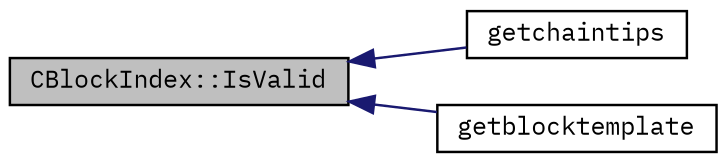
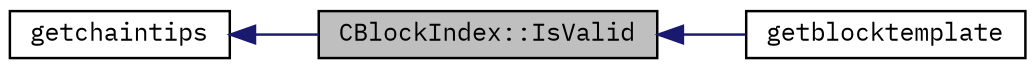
edge "getchaintips" -> "CBlockIndex::IsValid": reversed
